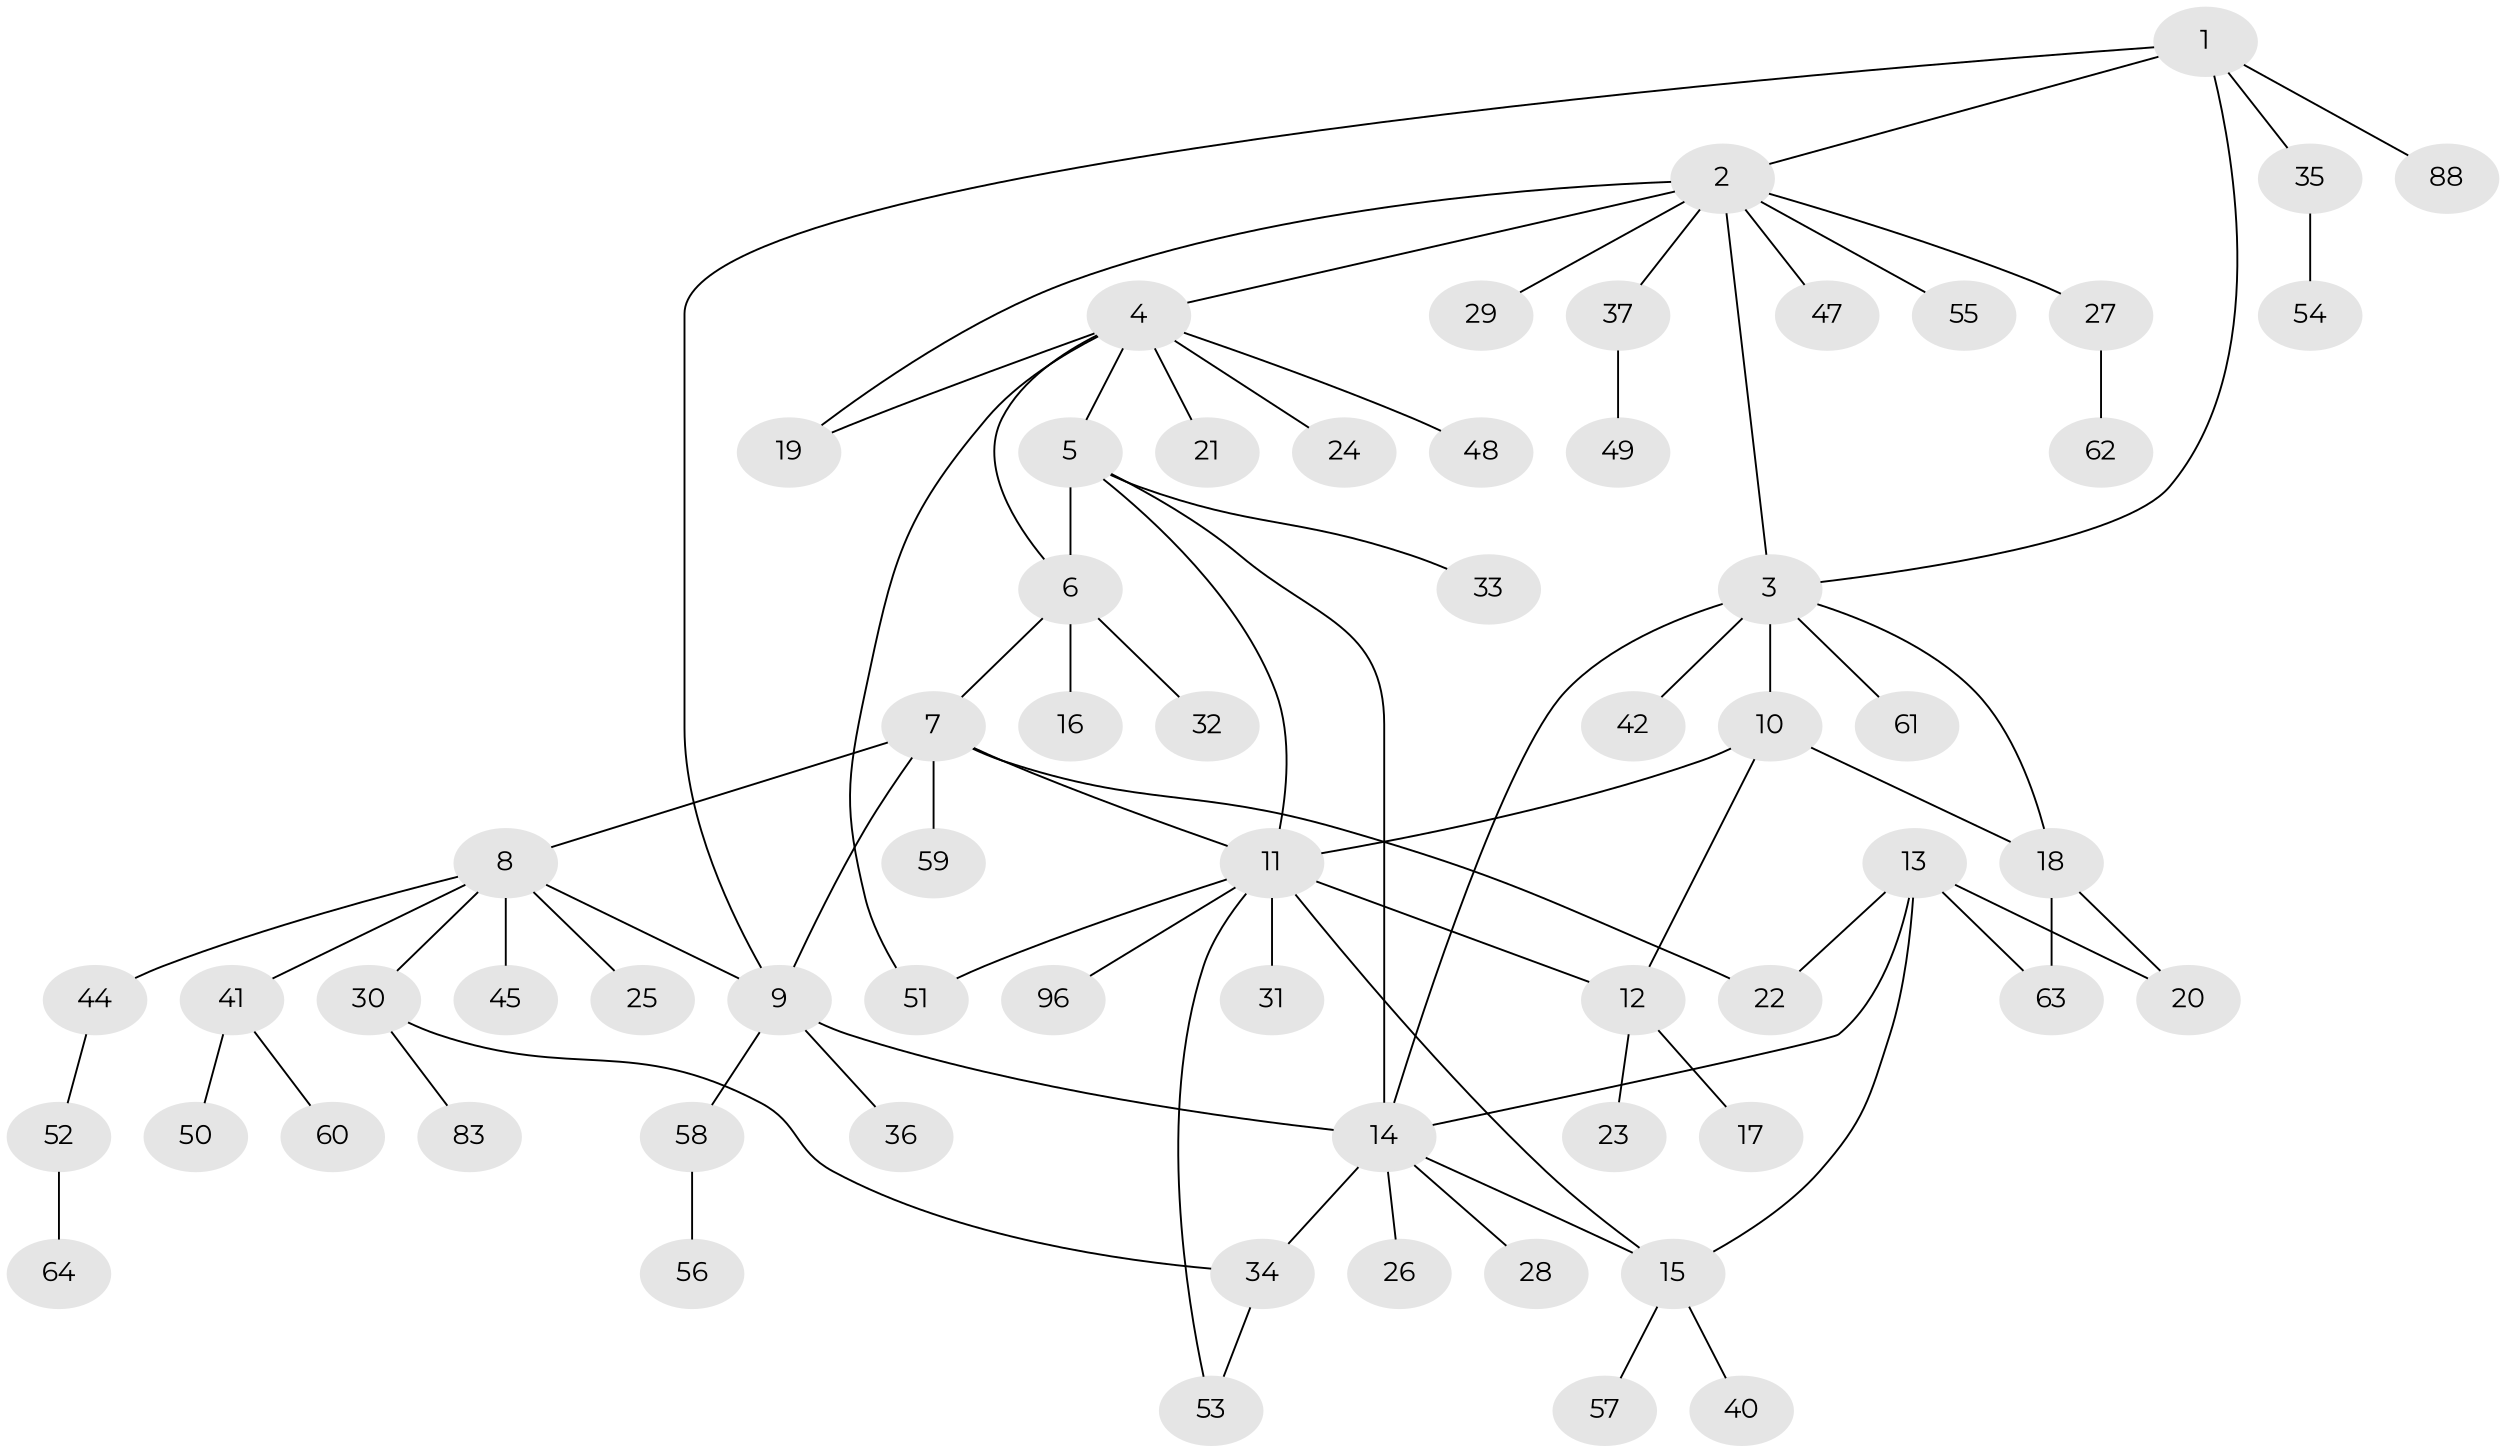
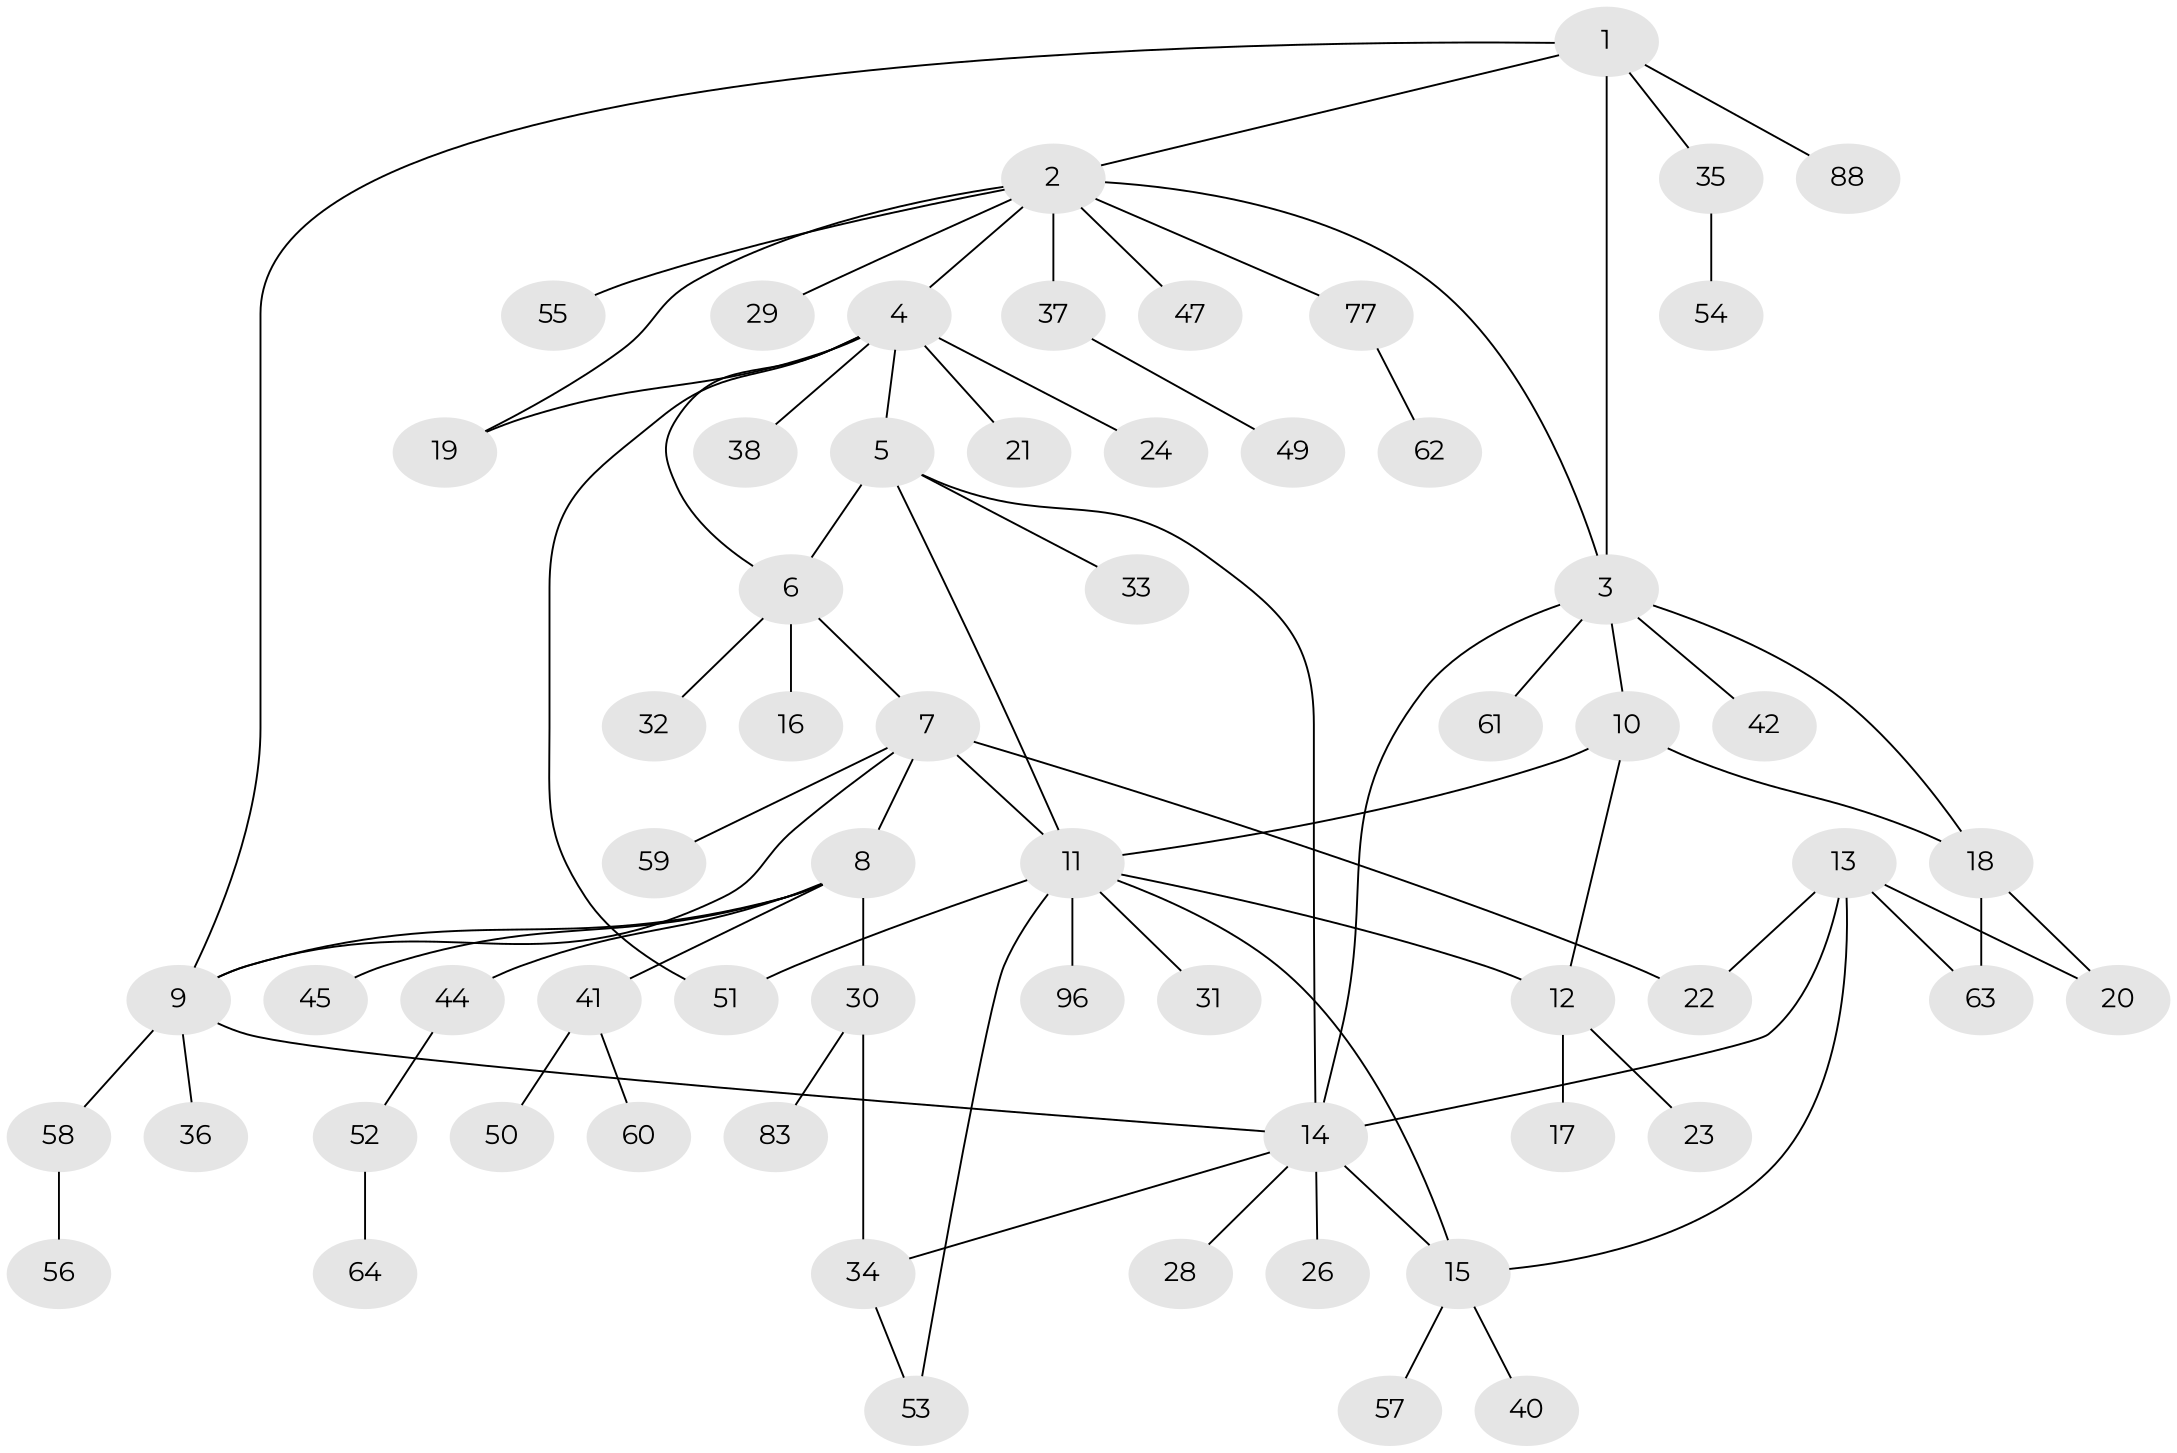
node "27": label "27" -> "77"
node "48": label "48" -> "38"
node "25": removed
